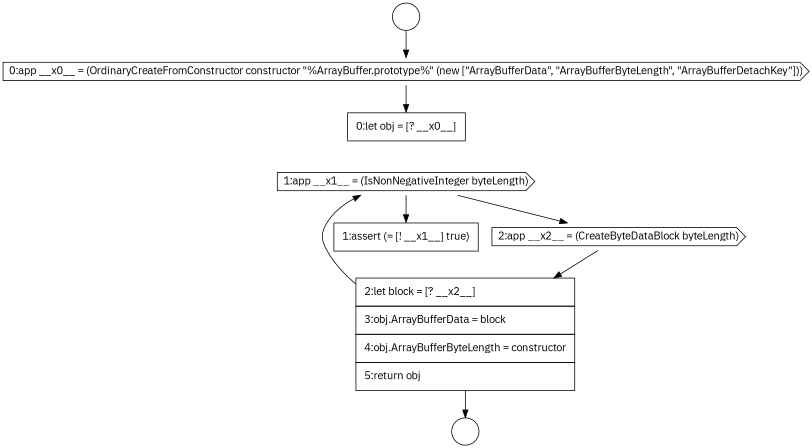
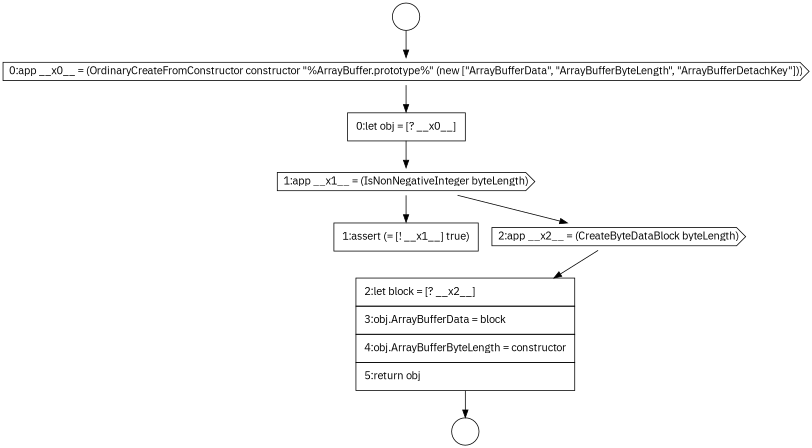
edge "2:let block = [? __x2__]" -> "1:app __x1__ = (IsNonNegativeInteger byteLength)": now "0:let obj = [? __x0__]" -> "1:app __x1__ = (IsNonNegativeInteger byteLength)"
